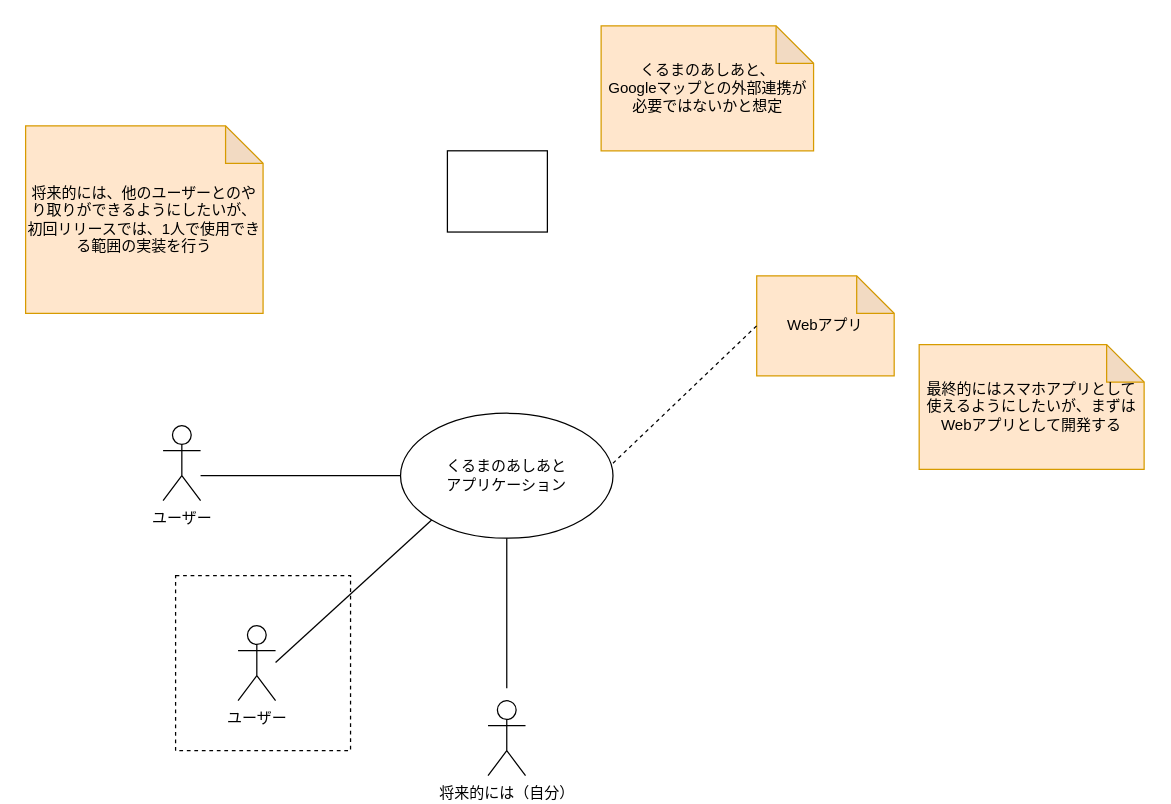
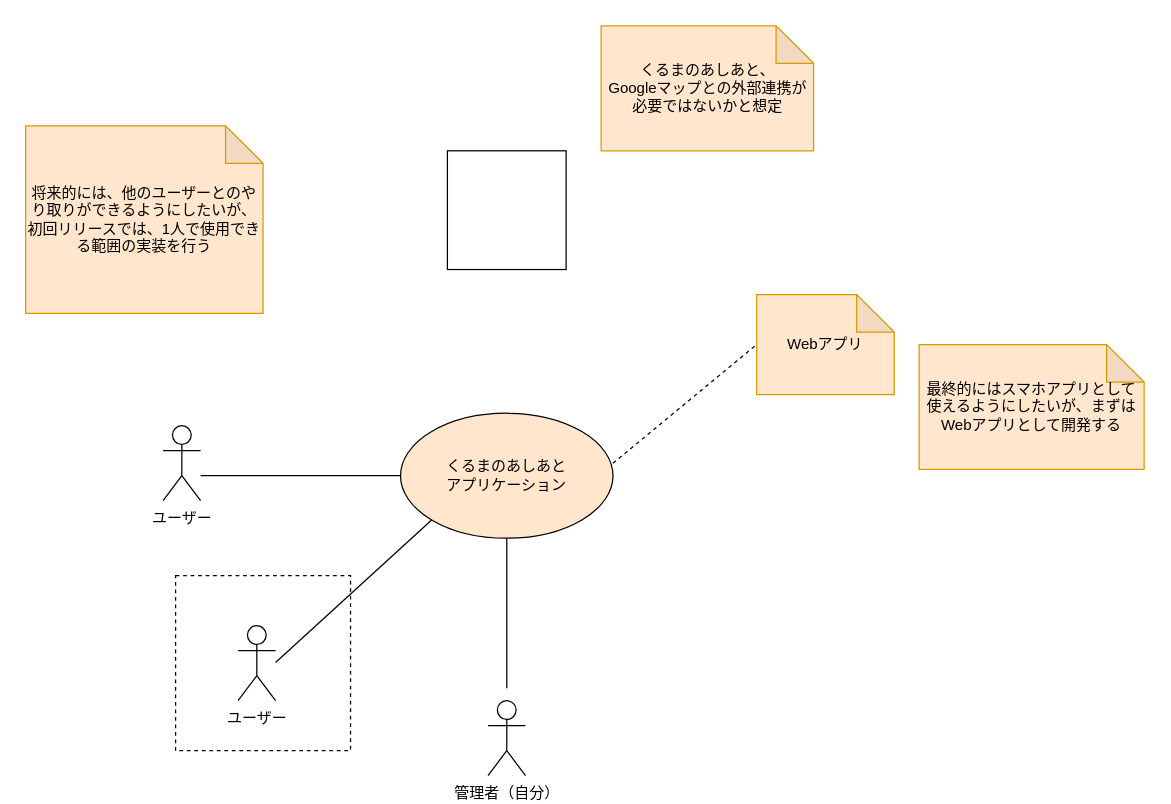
node "Googleマップ": size 100x81 -> 119x119
node "Webアプリ": moved (826, 326) -> (826, 344)
node "くるまのあしあと アプリケーション": fillcolor #ffffff -> #ffe6cc
node "将来的には（自分）": label "将来的には（自分）" -> "管理者（自分）"
